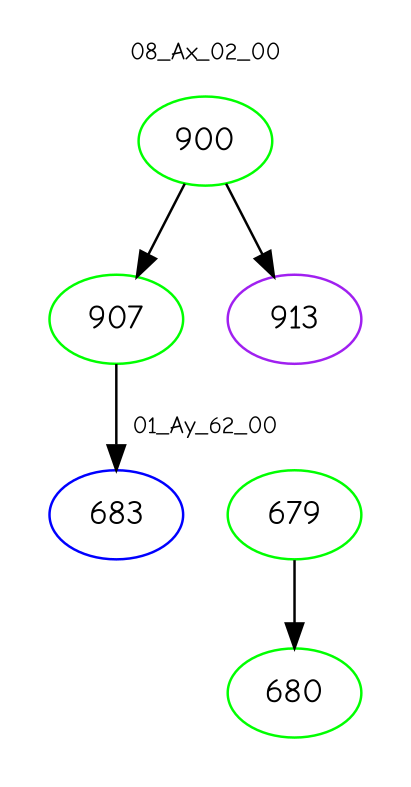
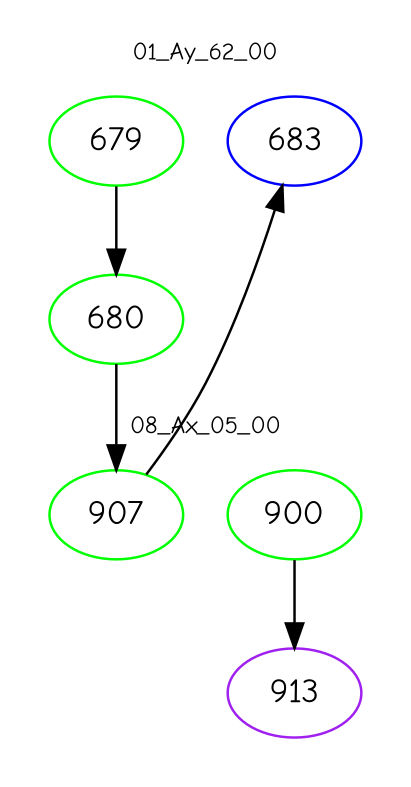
cluster "08_Ax_02_00": label "08_Ax_02_00" -> "08_Ax_05_00"
edge "900" -> "907": now "680" -> "907"
